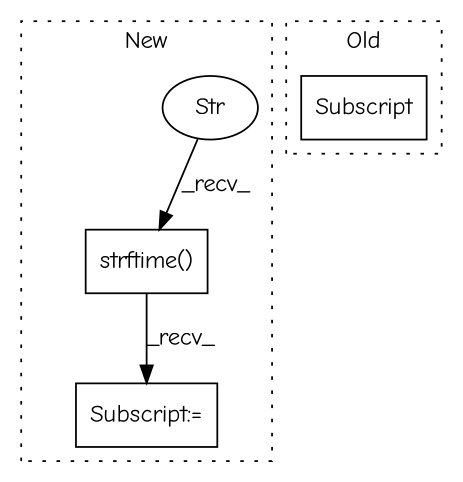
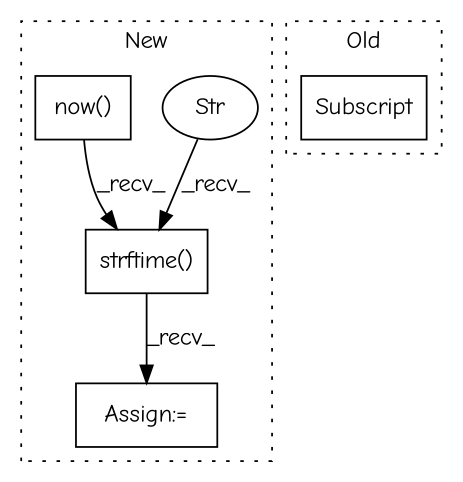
node "now()": added
node "Subscript:=": label "Subscript:=" -> "Assign:="
